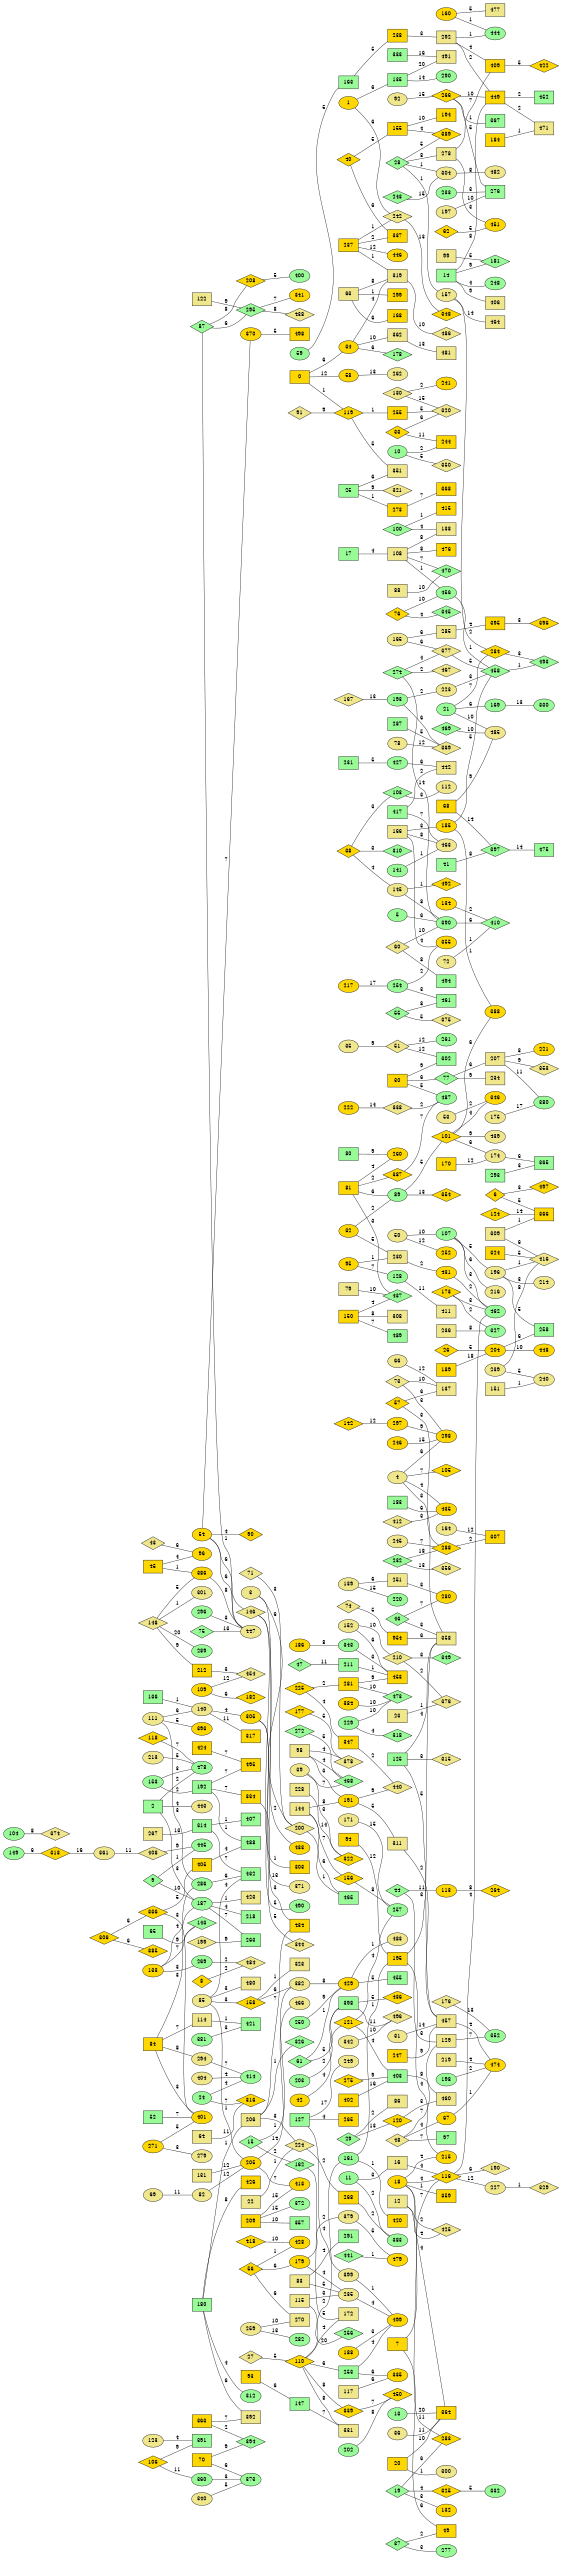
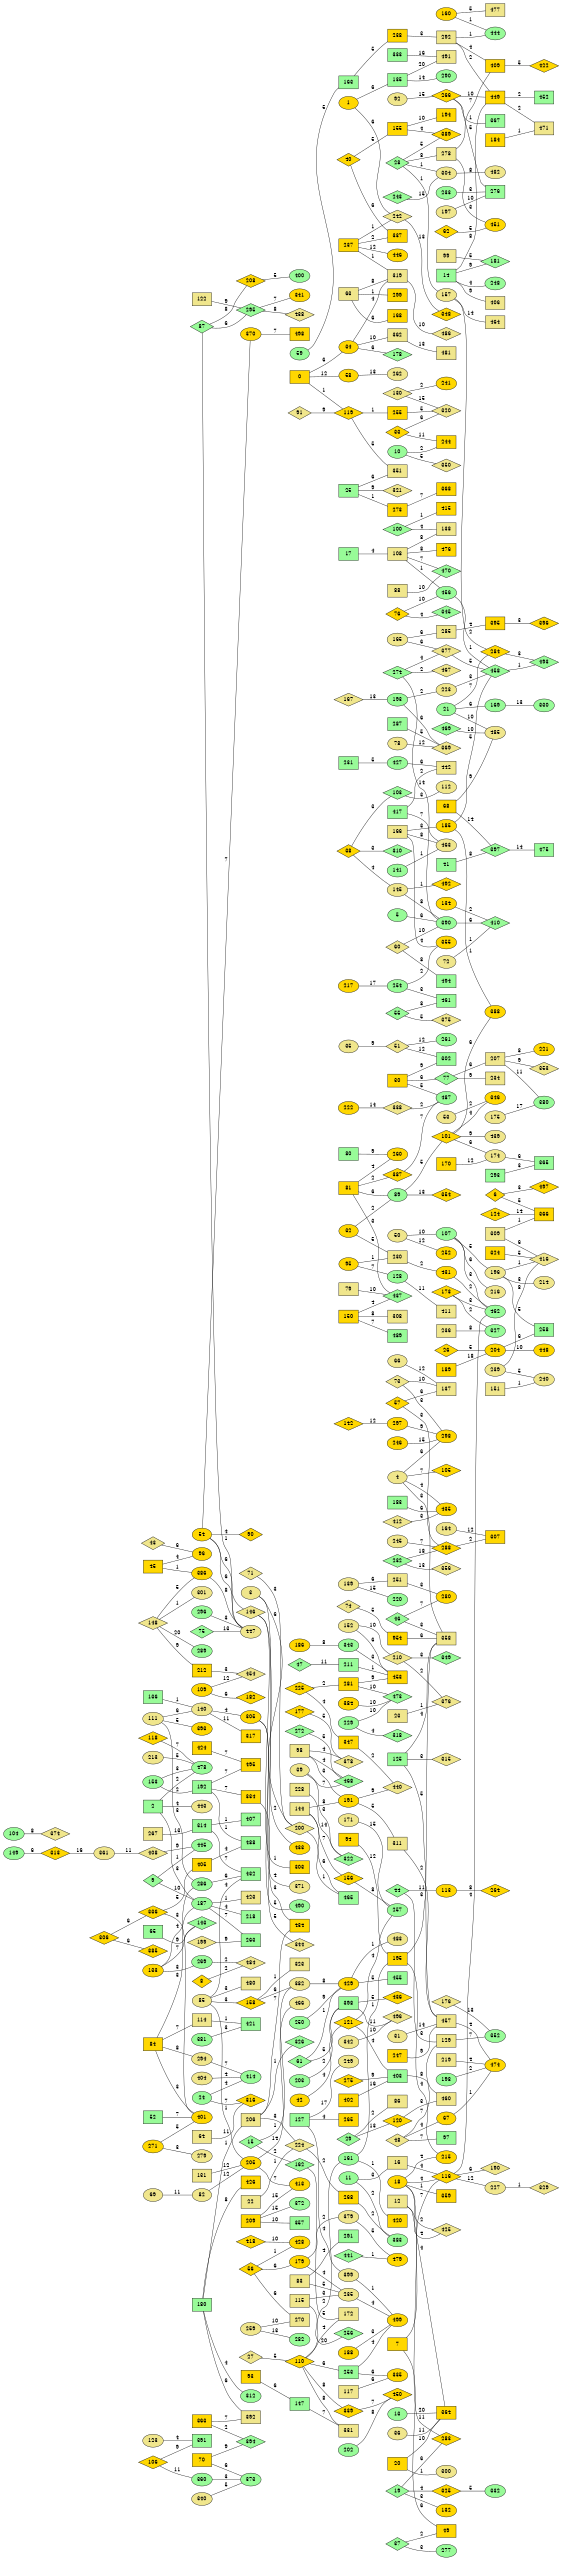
edge "370" -- "498": label "5" -> "7"
node "322": fillcolor gold -> palegreen
edge "305" -- "371": label "13" -> "4"
